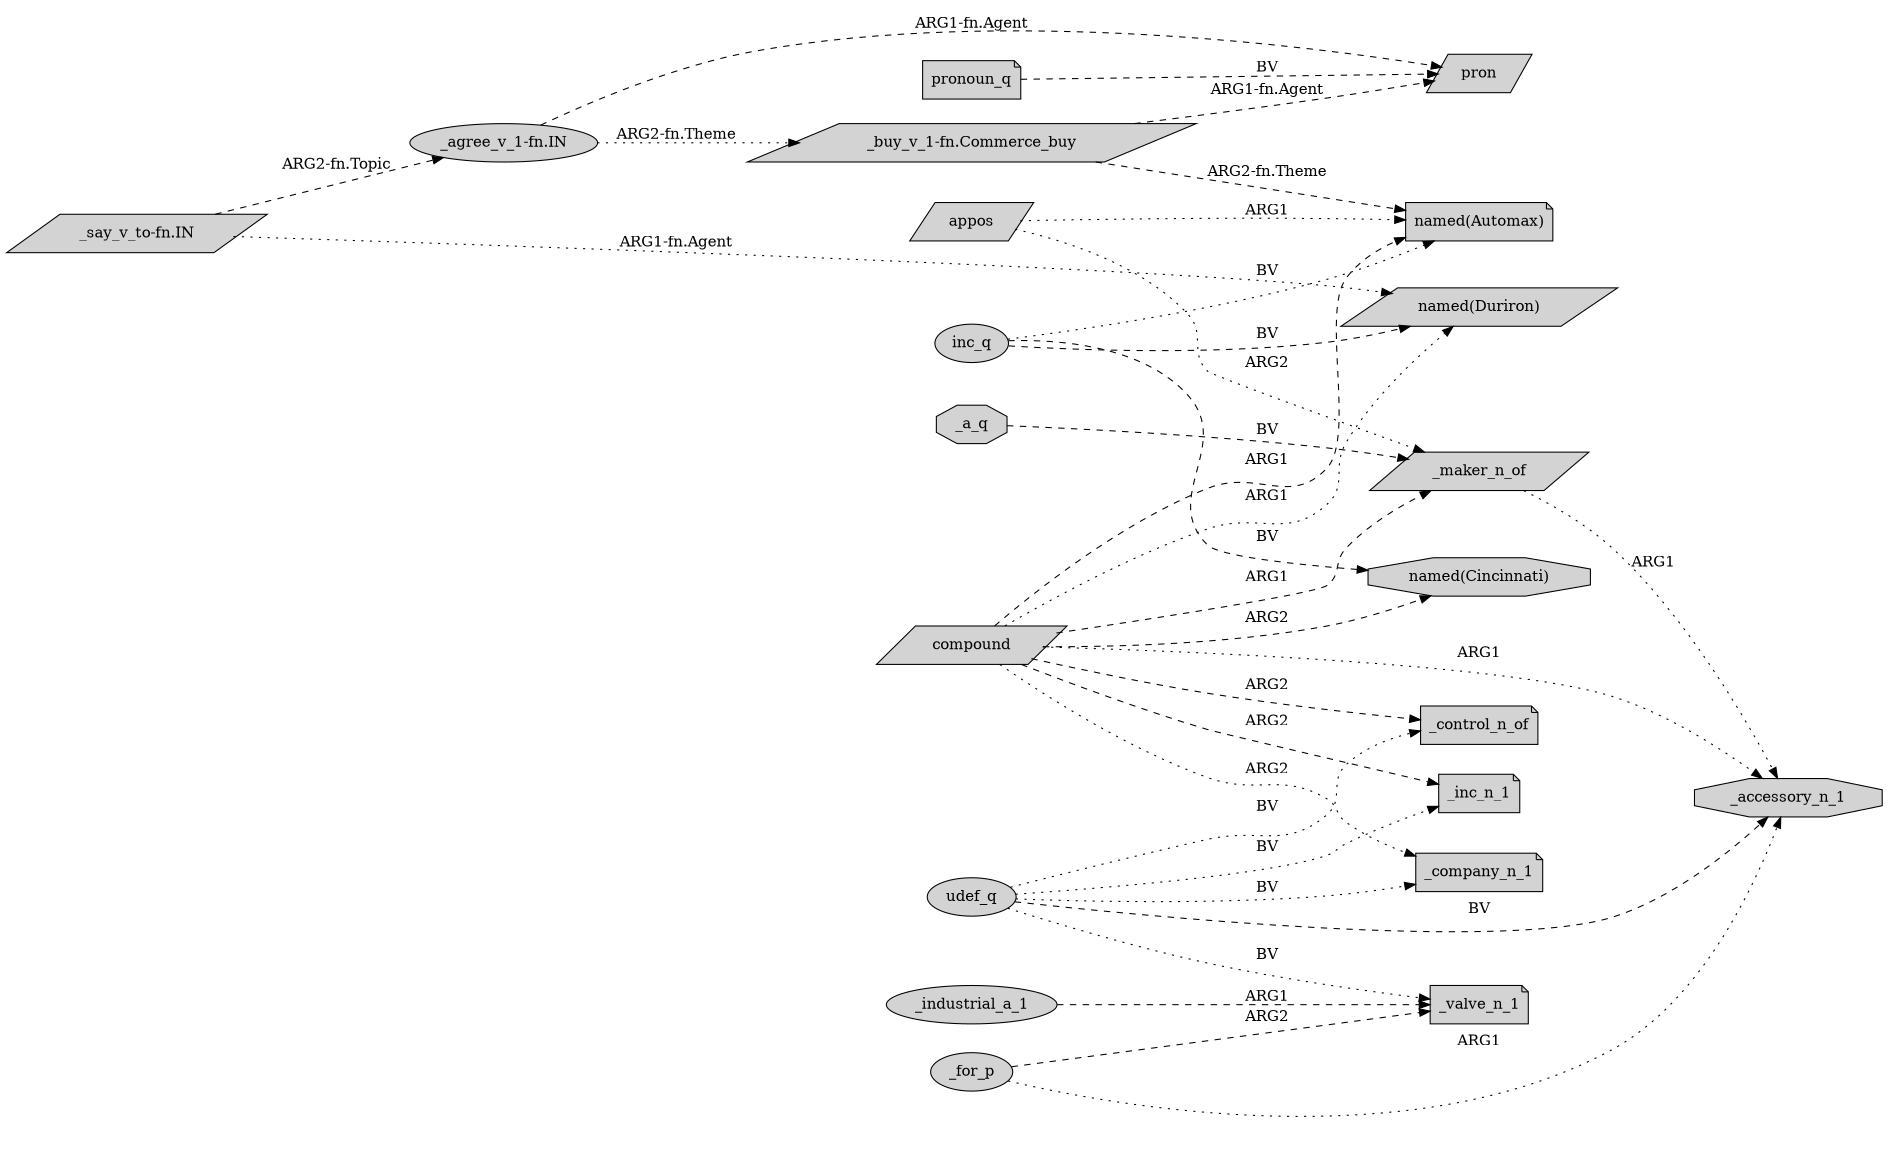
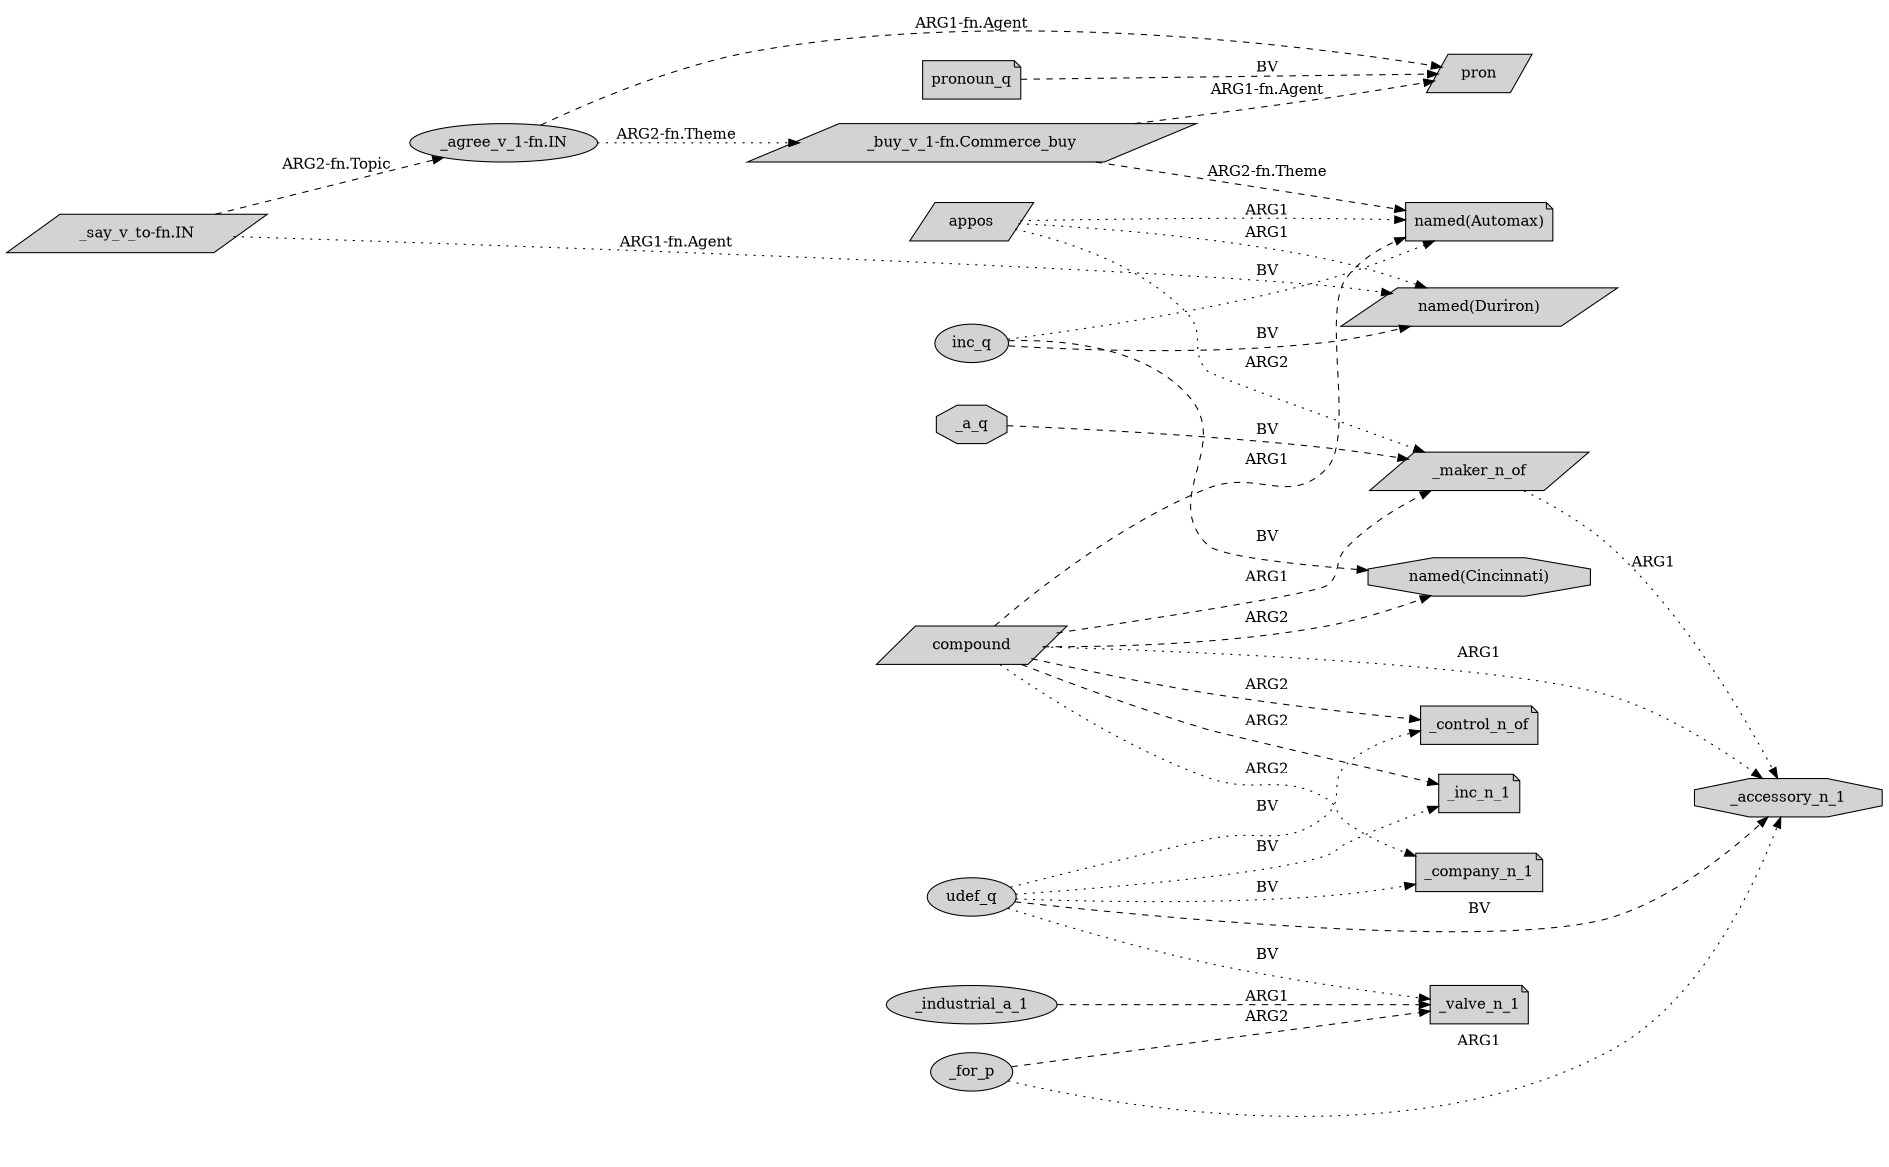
edge "compound" -> "named(Duriron)": now "appos" -> "named(Duriron)"
